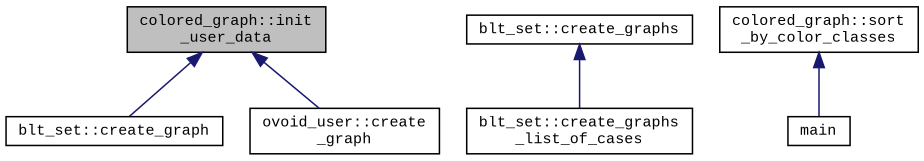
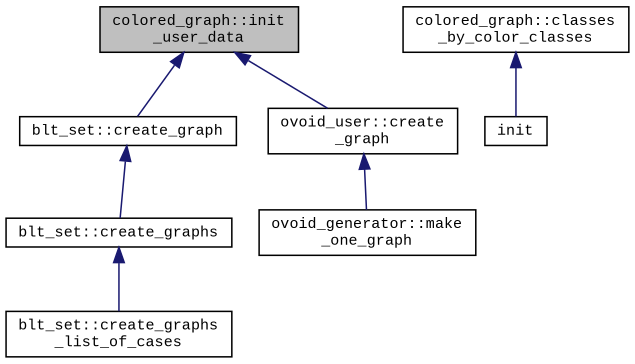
node "colored_graph::sort _by_color_classes": label "colored_graph::sort _by_color_classes" -> "colored_graph::classes _by_color_classes"
node "main": label "main" -> "init"
edge "blt_set::create_graphs" -> "blt_set::create_graph": added
node "ovoid_generator::make _one_graph": added
